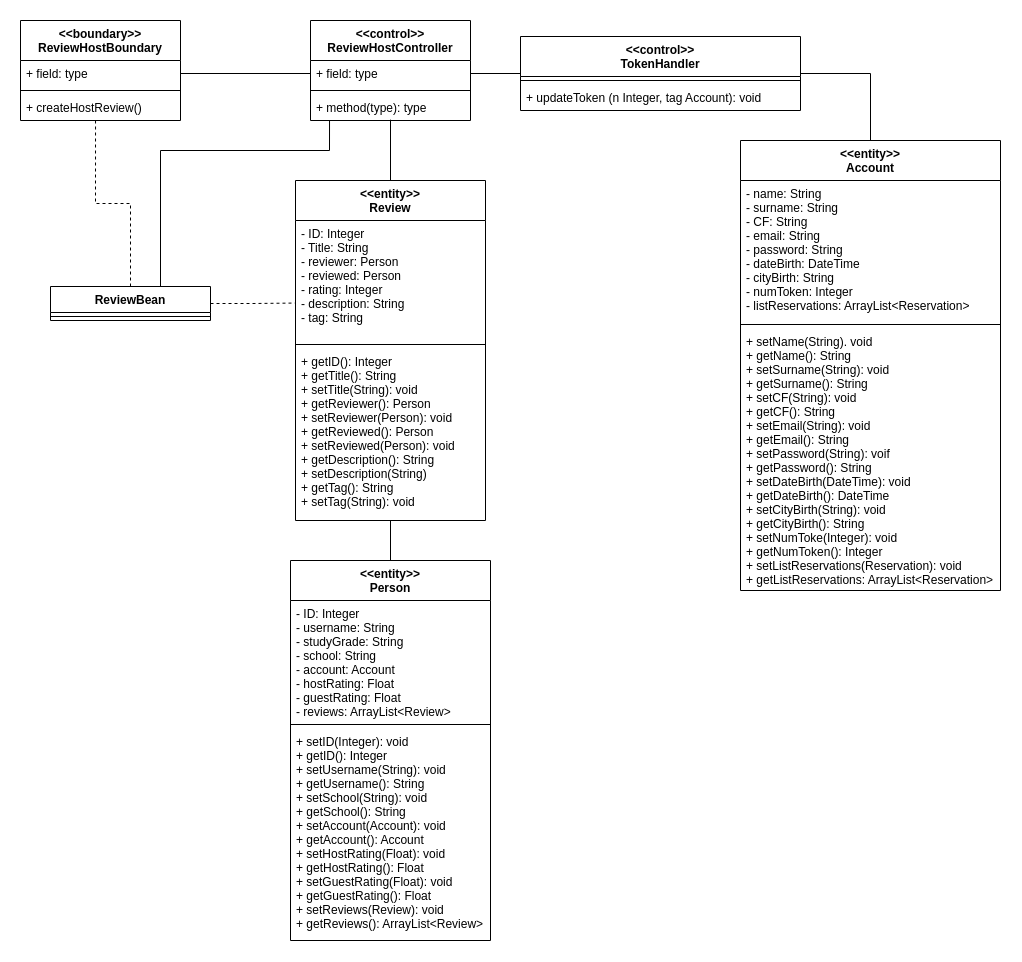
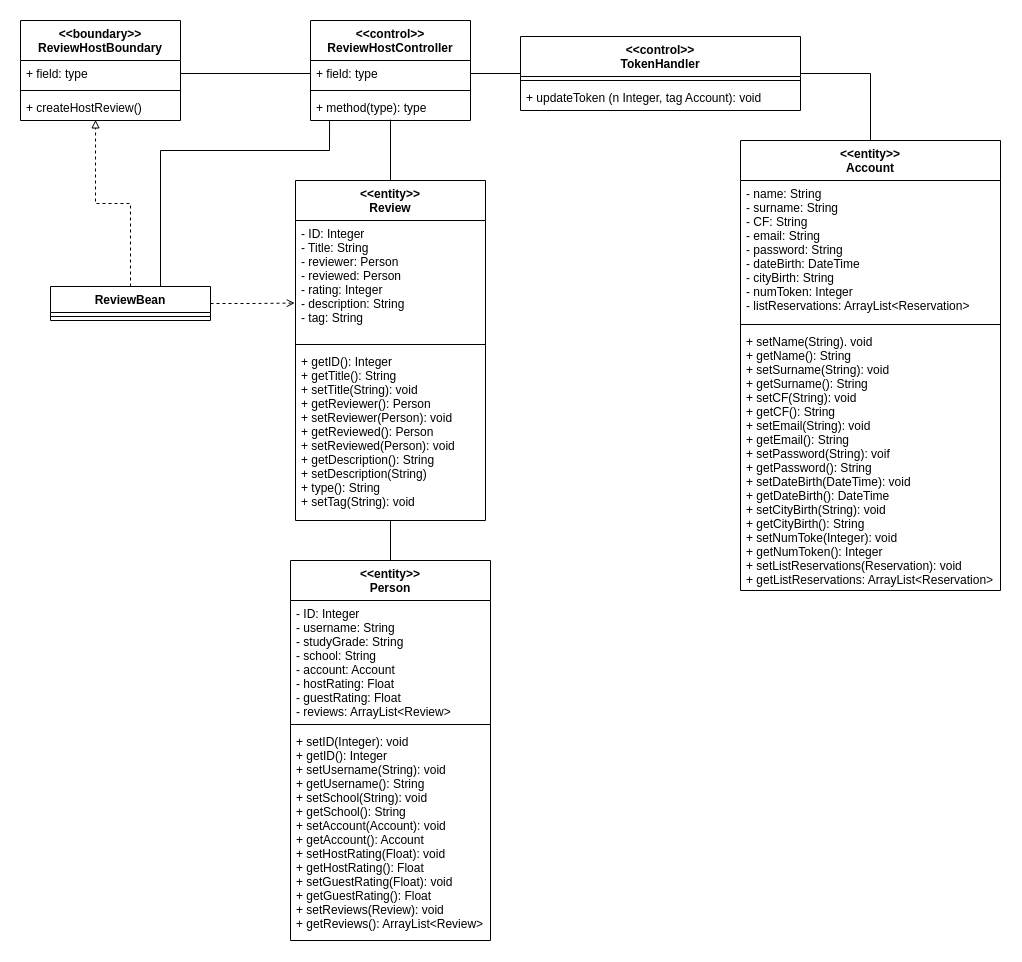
edge "+ createHostReview()" -- "ReviewBean": arrowhead none -> block
edge "- ID: Integer - Title: String - reviewer: Person - reviewed: Person - rating: Integer - description: String - tag: String" -- "ReviewBean": arrowhead none -> open
node "+ getID(): Integer + getTitle(): String + setTitle(String): void + getReviewer(): Person + setReviewer(Person): void + getReviewed(): Person + setReviewed(Person): void + getDescription(): String + setDescription(String) + getTag(): String + setTag(String): void": label "+ getID(): Integer + getTitle(): String + setTitle(String): void + getReviewer(): Person + setReviewer(Person): void + getReviewed(): Person + setReviewed(Person): void + getDescription(): String + setDescription(String) + getTag(): String + setTag(String): void" -> "+ getID(): Integer + getTitle(): String + setTitle(String): void + getReviewer(): Person + setReviewer(Person): void + getReviewed(): Person + setReviewed(Person): void + getDescription(): String + setDescription(String) + type(): String + setTag(String): void"
